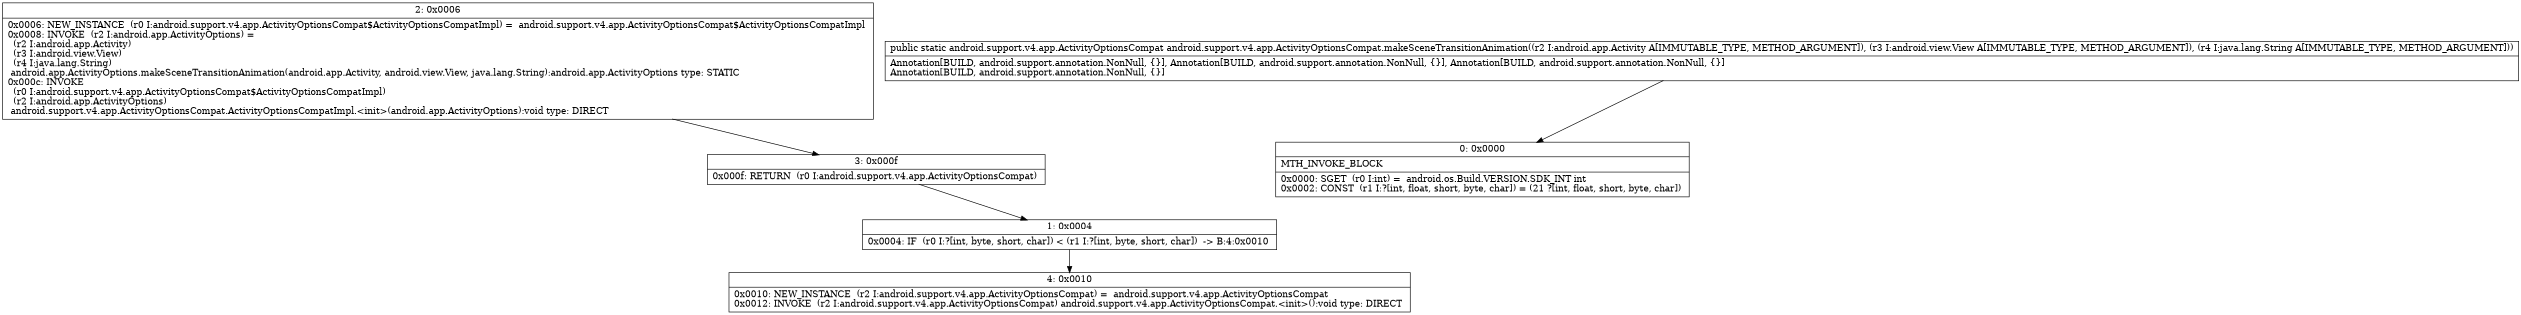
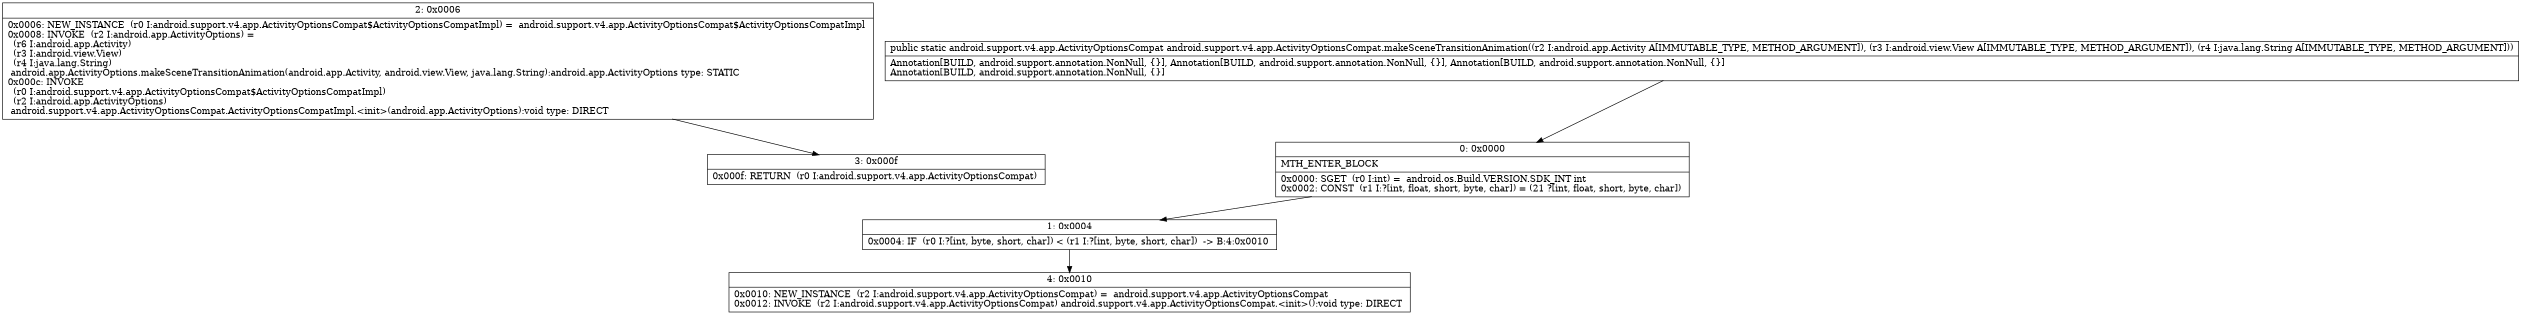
node "2: 0x0006": text "(r2 I:android.app.Activity)" -> "(r6 I:android.app.Activity)"
node "0: 0x0000": text "MTH_INVOKE_BLOCK" -> "MTH_ENTER_BLOCK"
edge "3: 0x000f" -> "1: 0x0004": now "0: 0x0000" -> "1: 0x0004"
